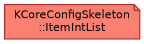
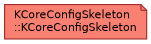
node "KCoreConfigSkeleton ::ItemIntList": label "KCoreConfigSkeleton ::ItemIntList" -> "KCoreConfigSkeleton ::KCoreConfigSkeleton"
